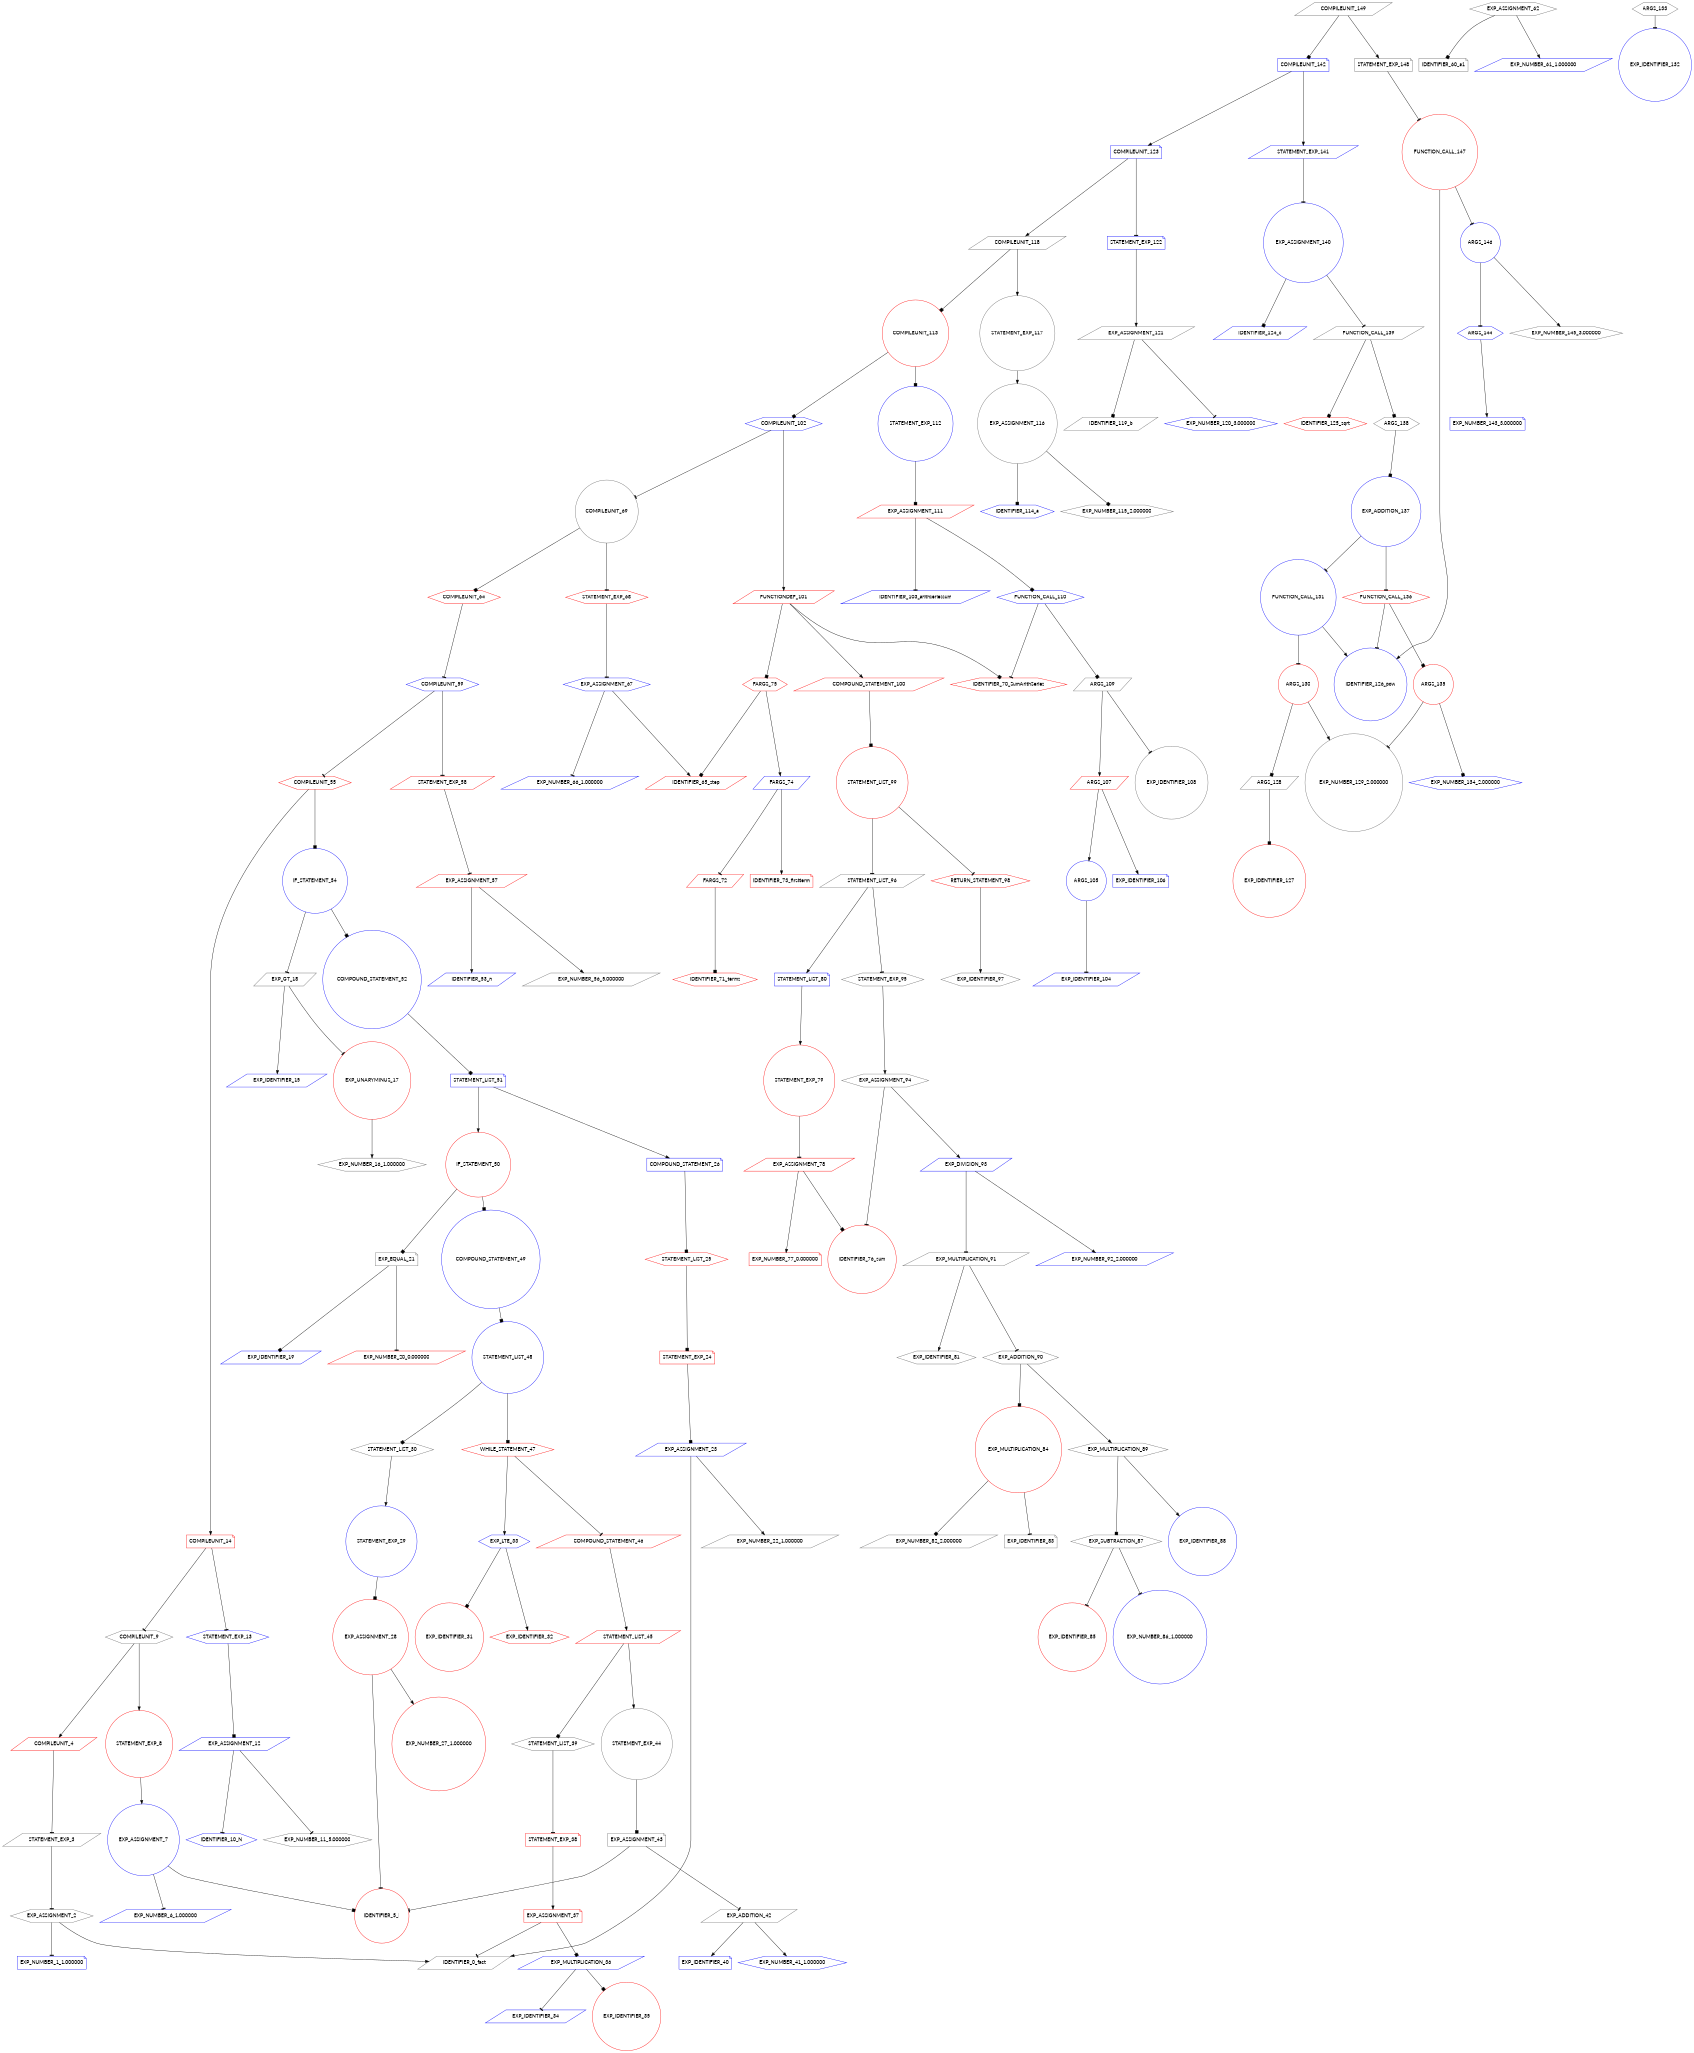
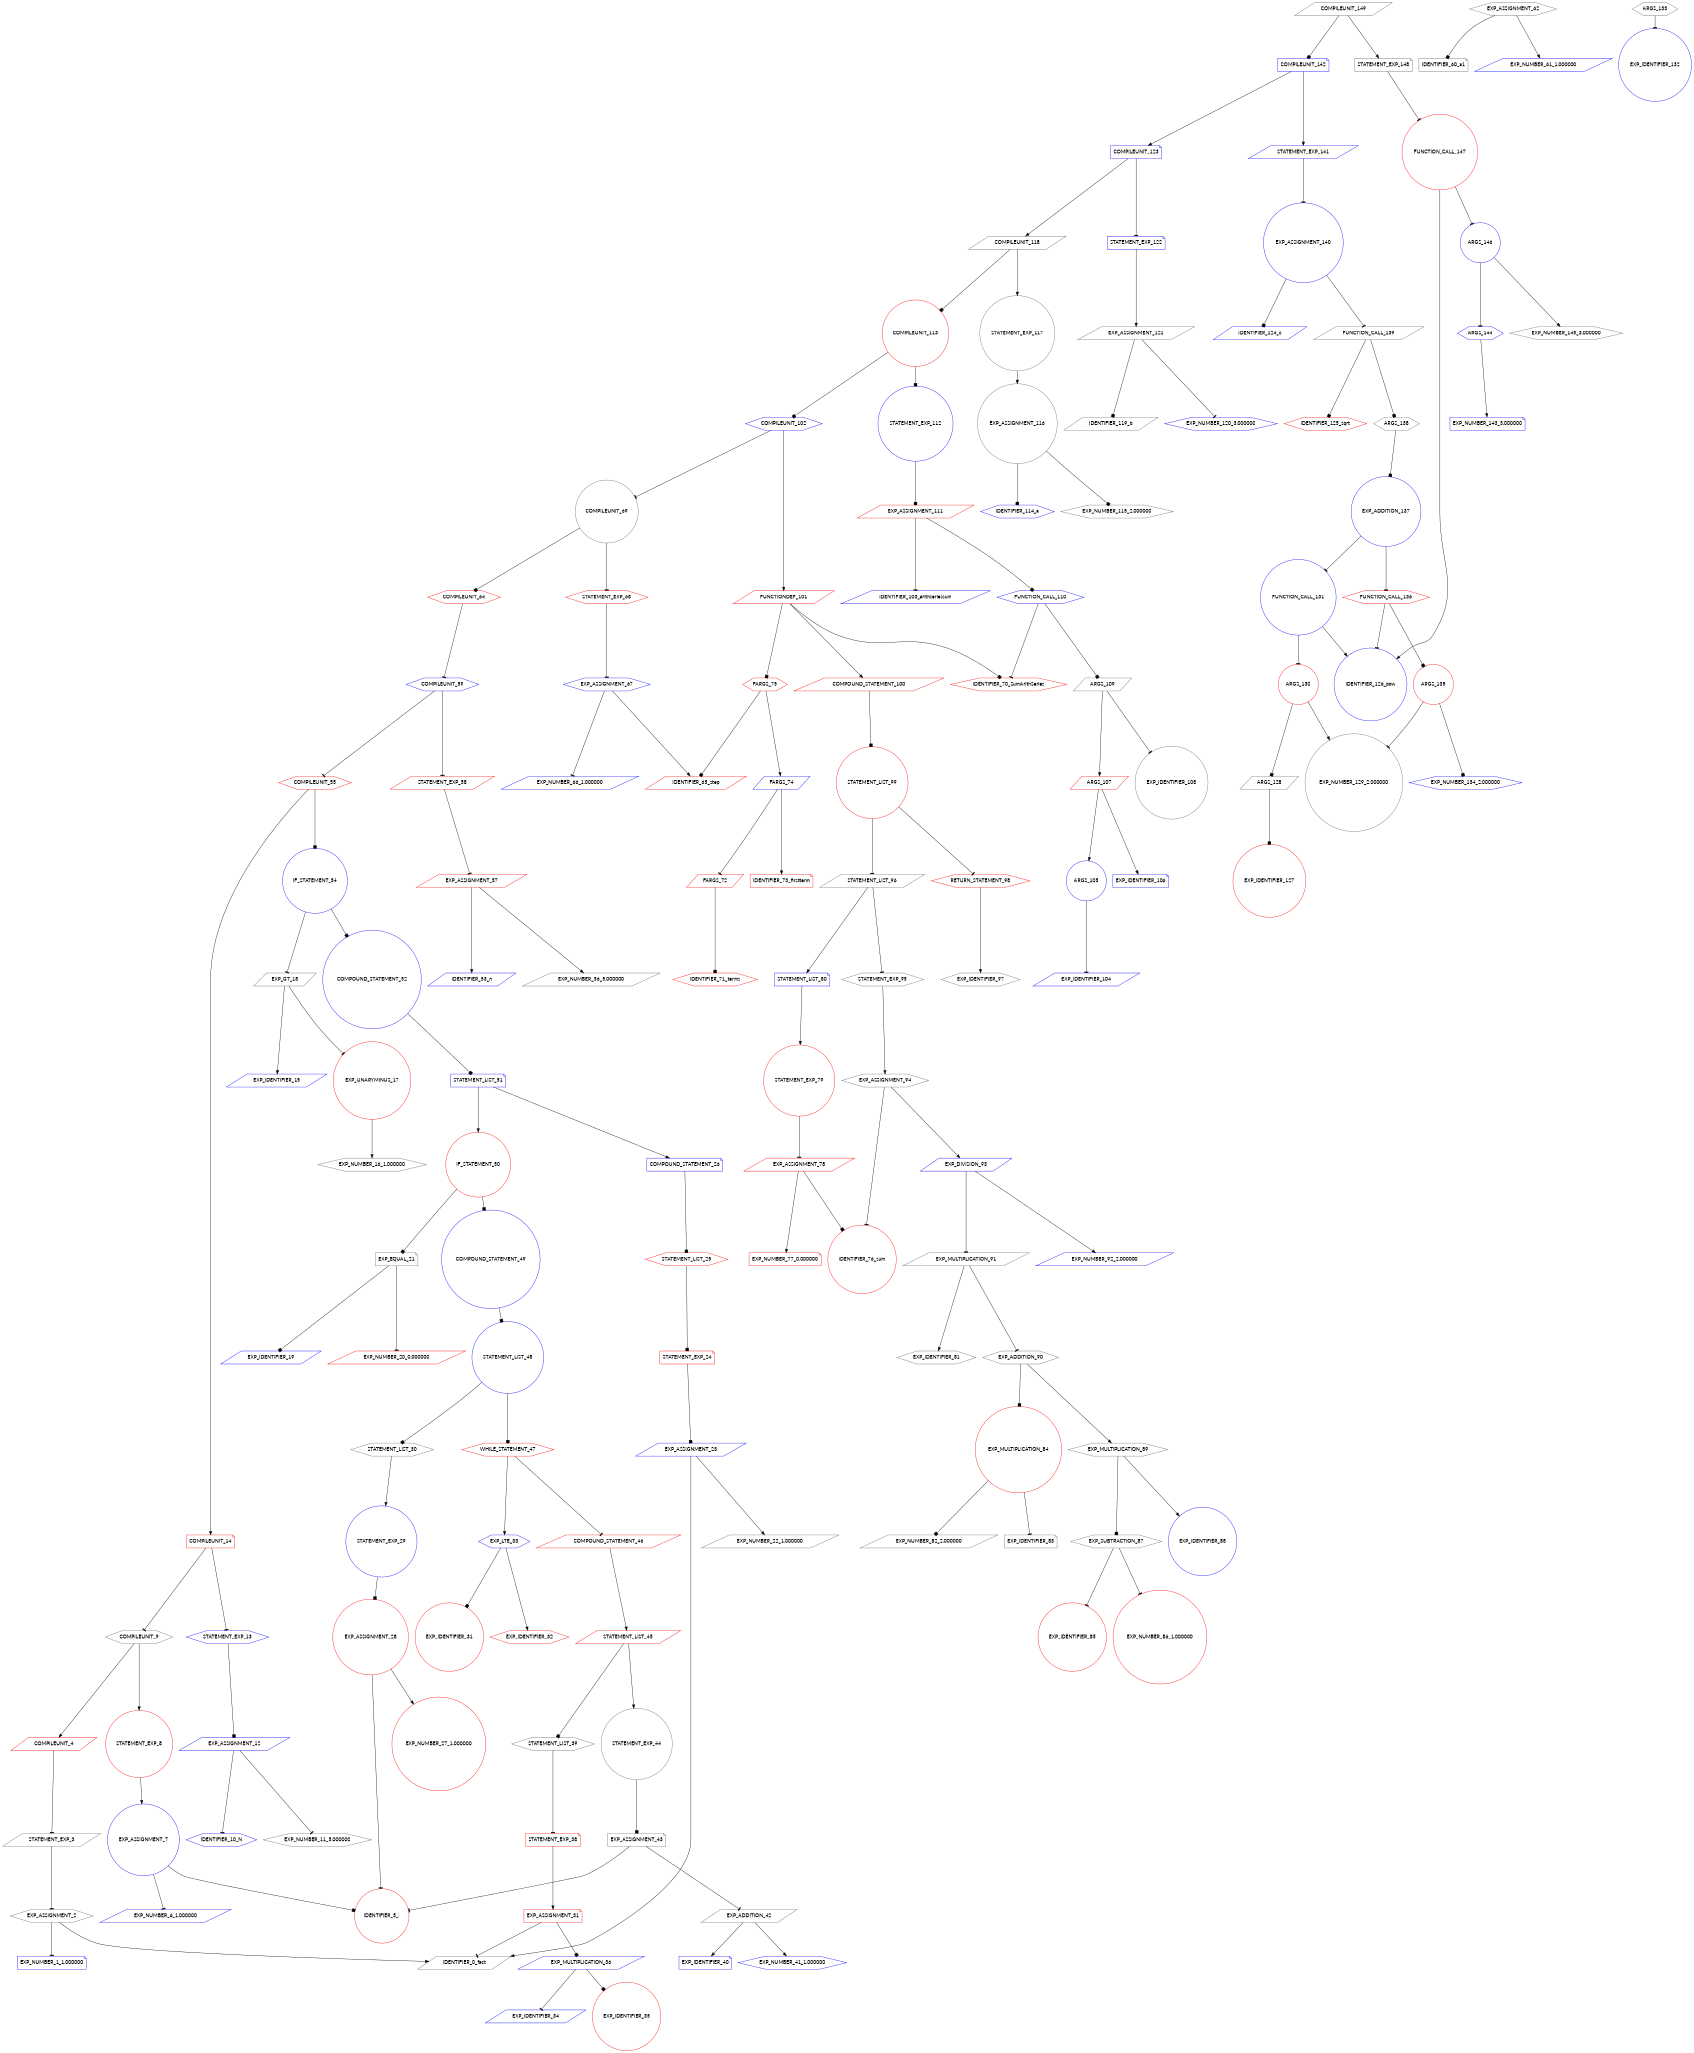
node "EXP_NUMBER_86_1.000000": color blue -> red
node "EXP_ASSIGNMENT_37": label "EXP_ASSIGNMENT_37" -> "EXP_ASSIGNMENT_31"
